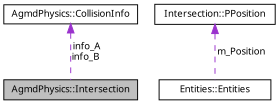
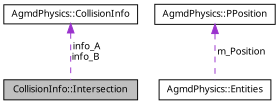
node "Intersection::PPosition": label "Intersection::PPosition" -> "AgmdPhysics::PPosition"
node "AgmdPhysics::Intersection": label "AgmdPhysics::Intersection" -> "CollisionInfo::Intersection"
node "Entities::Entities": label "Entities::Entities" -> "AgmdPhysics::Entities"
